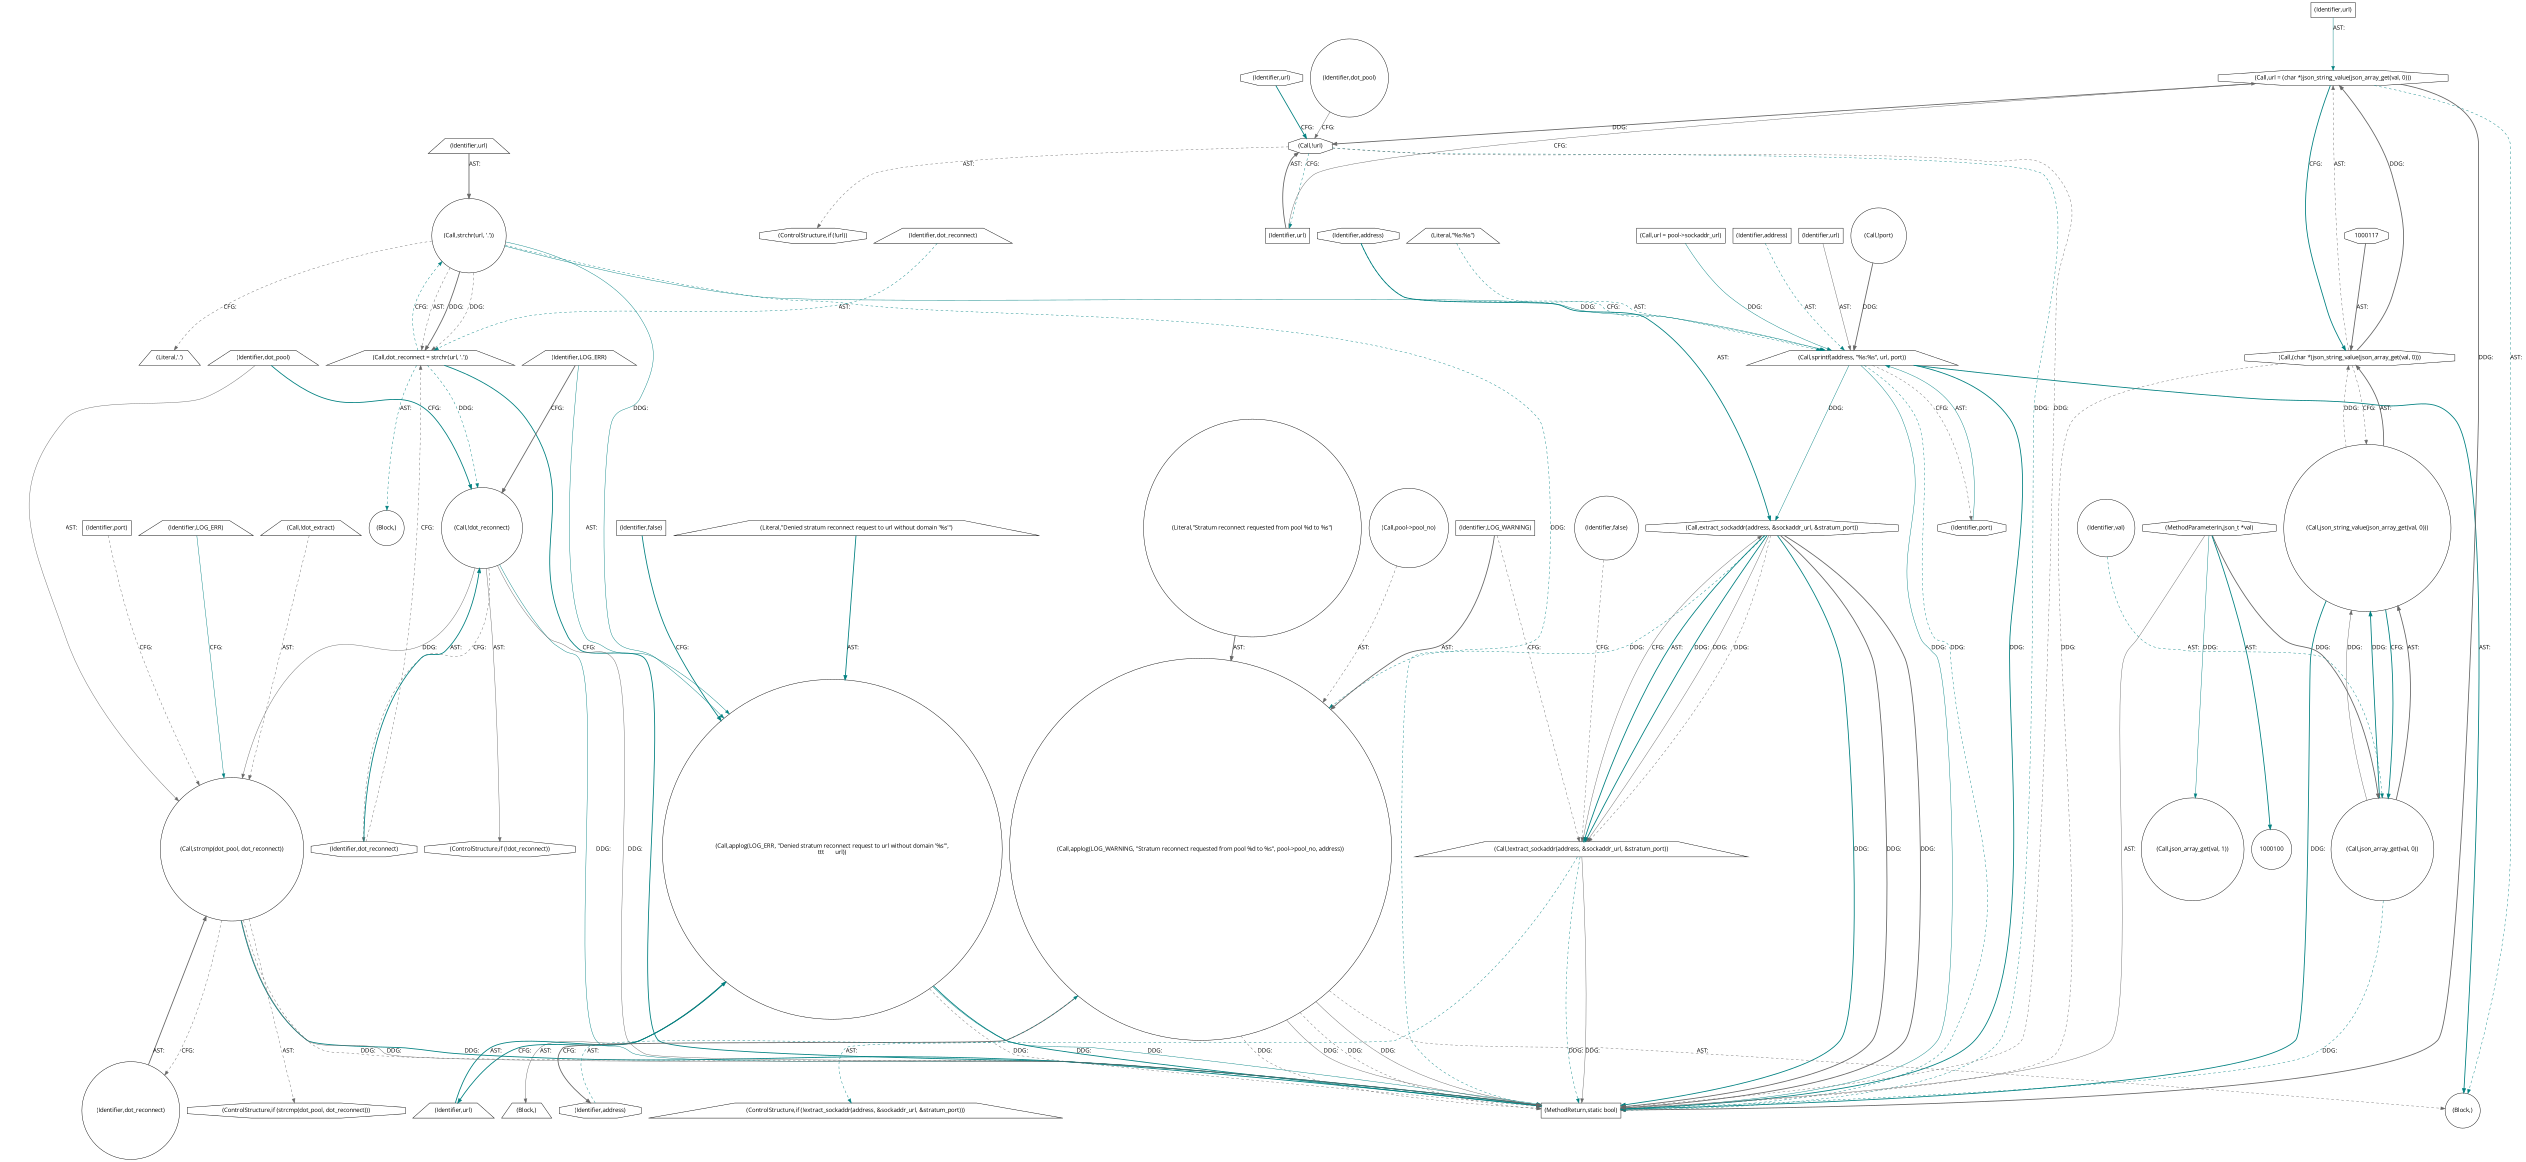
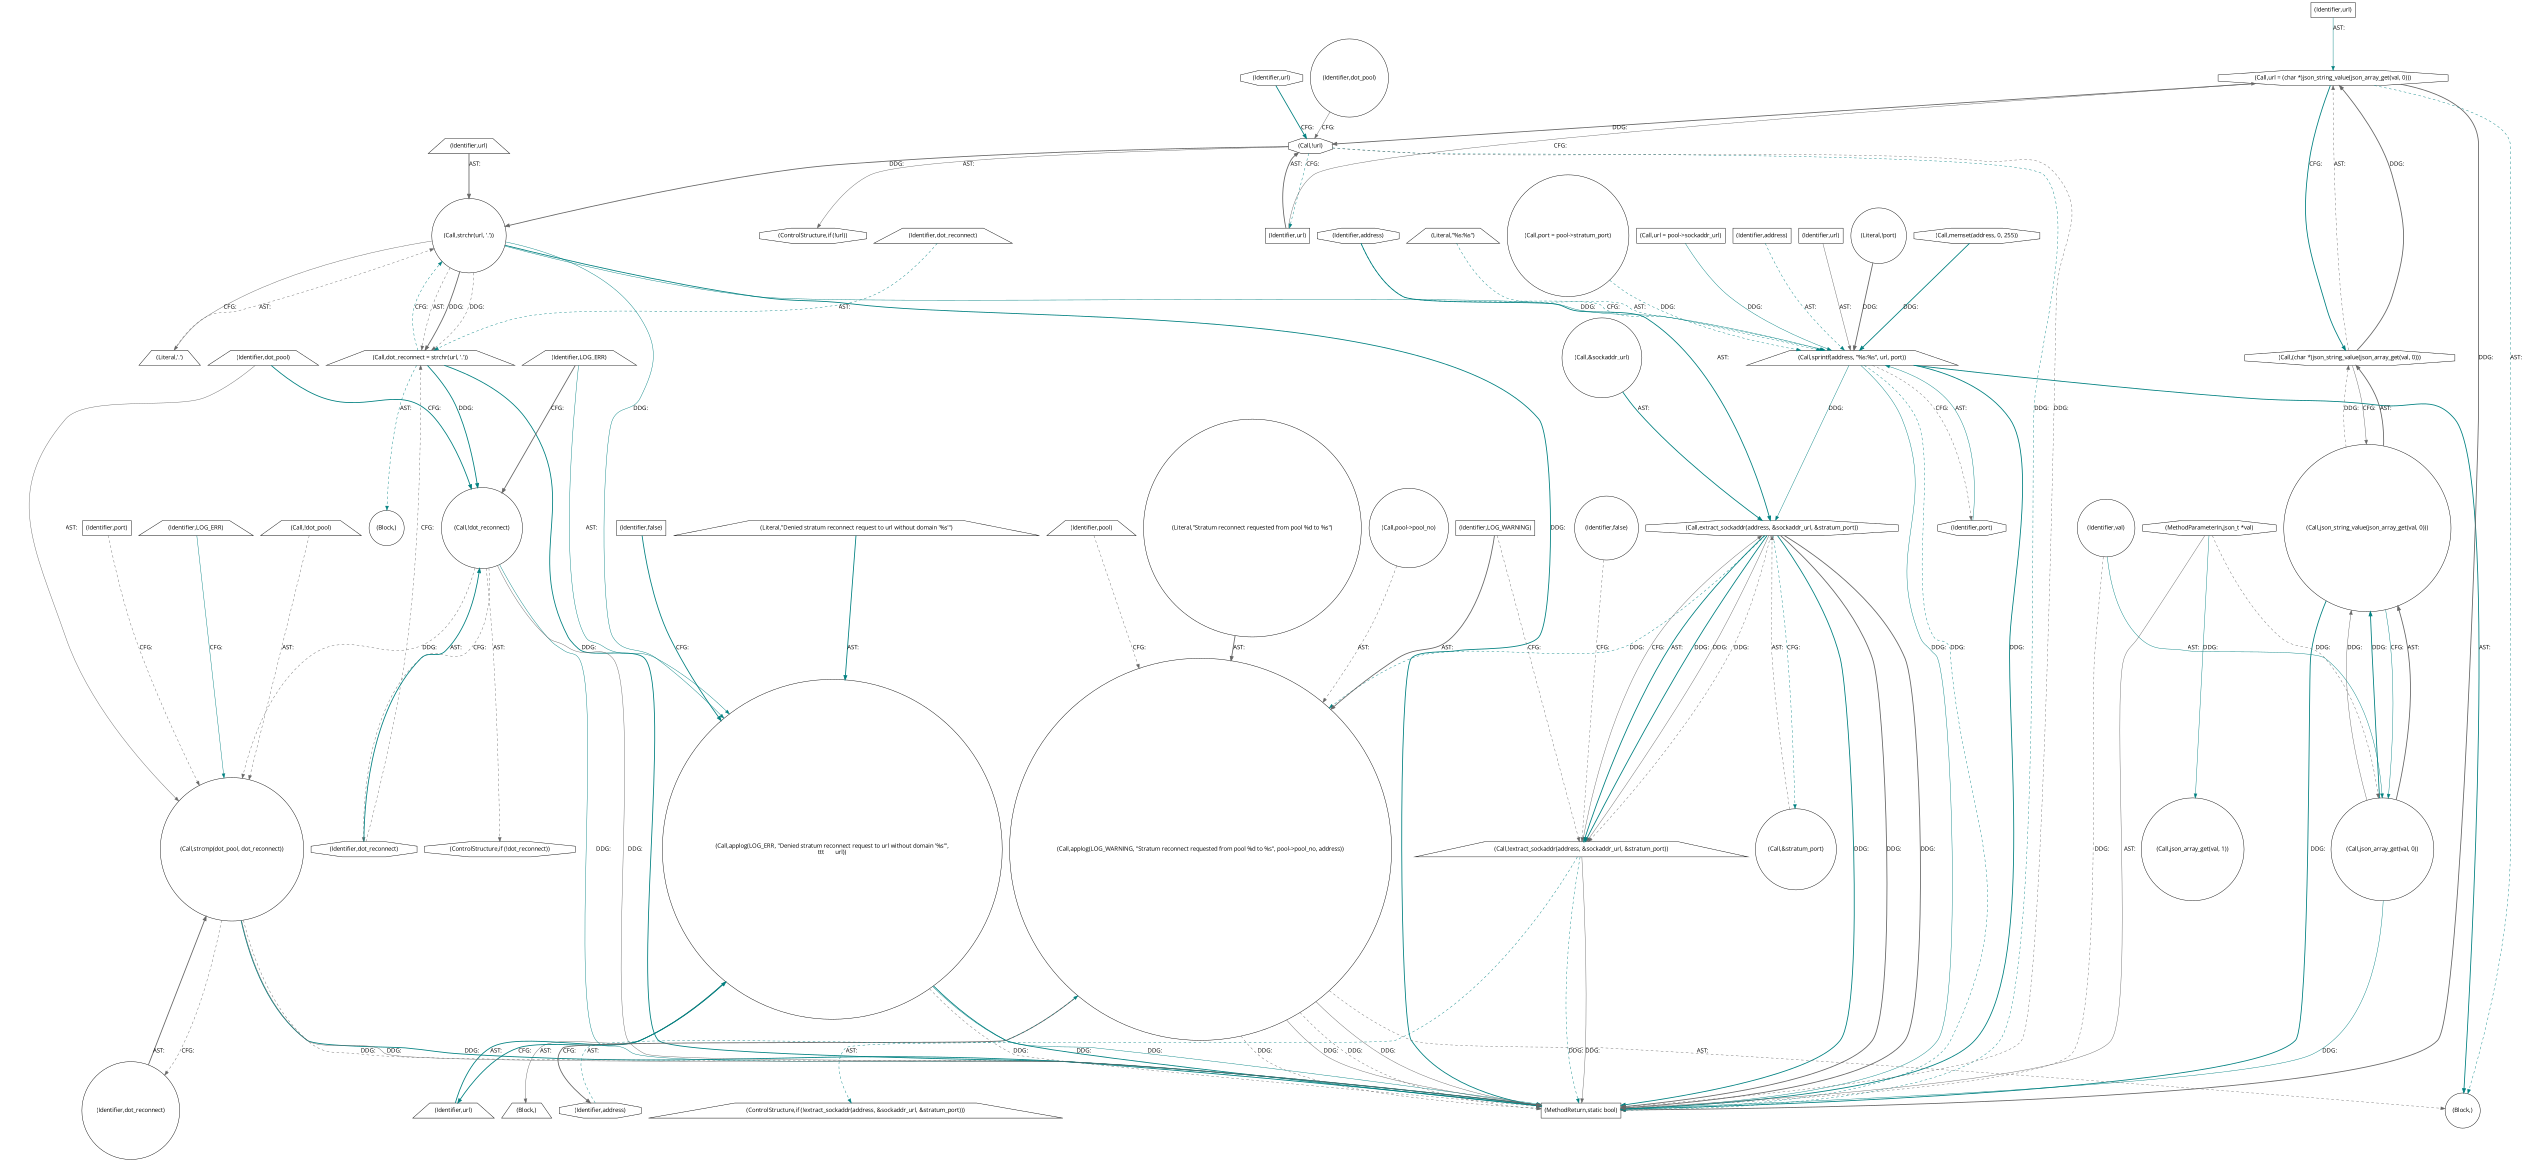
edge "(Call,!url)" -> "(ControlStructure,if (!url))": style dashed -> solid
edge "(Call,!url)" -> "(Call,strchr(url, '.'))": added, label "DDG:"
node "(Call,port = pool->stratum_port)": added
node "(Call,!port)": label "(Call,!port)" -> "(Literal,!port)"
node "(Call,memset(address, 0, 255))": added
node "1000117": removed
edge "(Call,strchr(url, '.'))" -> "(Literal,'.')": style dashed -> solid
edge "(Literal,'.')" -> "(Call,strchr(url, '.'))": added, label "AST:"
node "(Call,&sockaddr_url)": added
edge "(Call,strchr(url, '.'))" -> "(MethodReturn,static bool)": style dashed -> bold
edge "(Call,(char *)json_string_value(json_array_get(val, 0)))" -> "(Call,json_string_value(json_array_get(val, 0)))": style dashed -> solid
edge "(Call,dot_reconnect = strchr(url, '.'))" -> "(Call,!dot_reconnect)": style dashed -> bold
node "(Call,!dot_extract)": label "(Call,!dot_extract)" -> "(Call,!dot_pool)"
node "(Identifier,pool)": added
edge "(Call,!dot_reconnect)" -> "(Call,strcmp(dot_pool, dot_reconnect))": style solid -> dashed
edge "(Call,dot_reconnect = strchr(url, '.'))" -> "(MethodReturn,static bool)": label "CFG: " -> "DDG: "
edge "(MethodParameterIn,json_t *val)" -> "(Call,json_array_get(val, 0))": style bold -> dashed
edge "(Identifier,val)" -> "(Call,json_array_get(val, 0))": style dashed -> solid
edge "(Call,json_string_value(json_array_get(val, 0)))" -> "(Call,json_array_get(val, 0))": style bold -> solid
edge "(Call,!dot_reconnect)" -> "(ControlStructure,if (!dot_reconnect))": style solid -> dashed
edge "(Call,(char *)json_string_value(json_array_get(val, 0)))" -> "(MethodReturn,static bool)": now "(Identifier,val)" -> "(MethodReturn,static bool)"
node "(Call,&stratum_port)": added
node "1000100": removed
edge "(Call,json_array_get(val, 0))" -> "(MethodReturn,static bool)": style dashed -> solid
node "(ControlStructure,if (strcmp(dot_pool, dot_reconnect)))": removed
